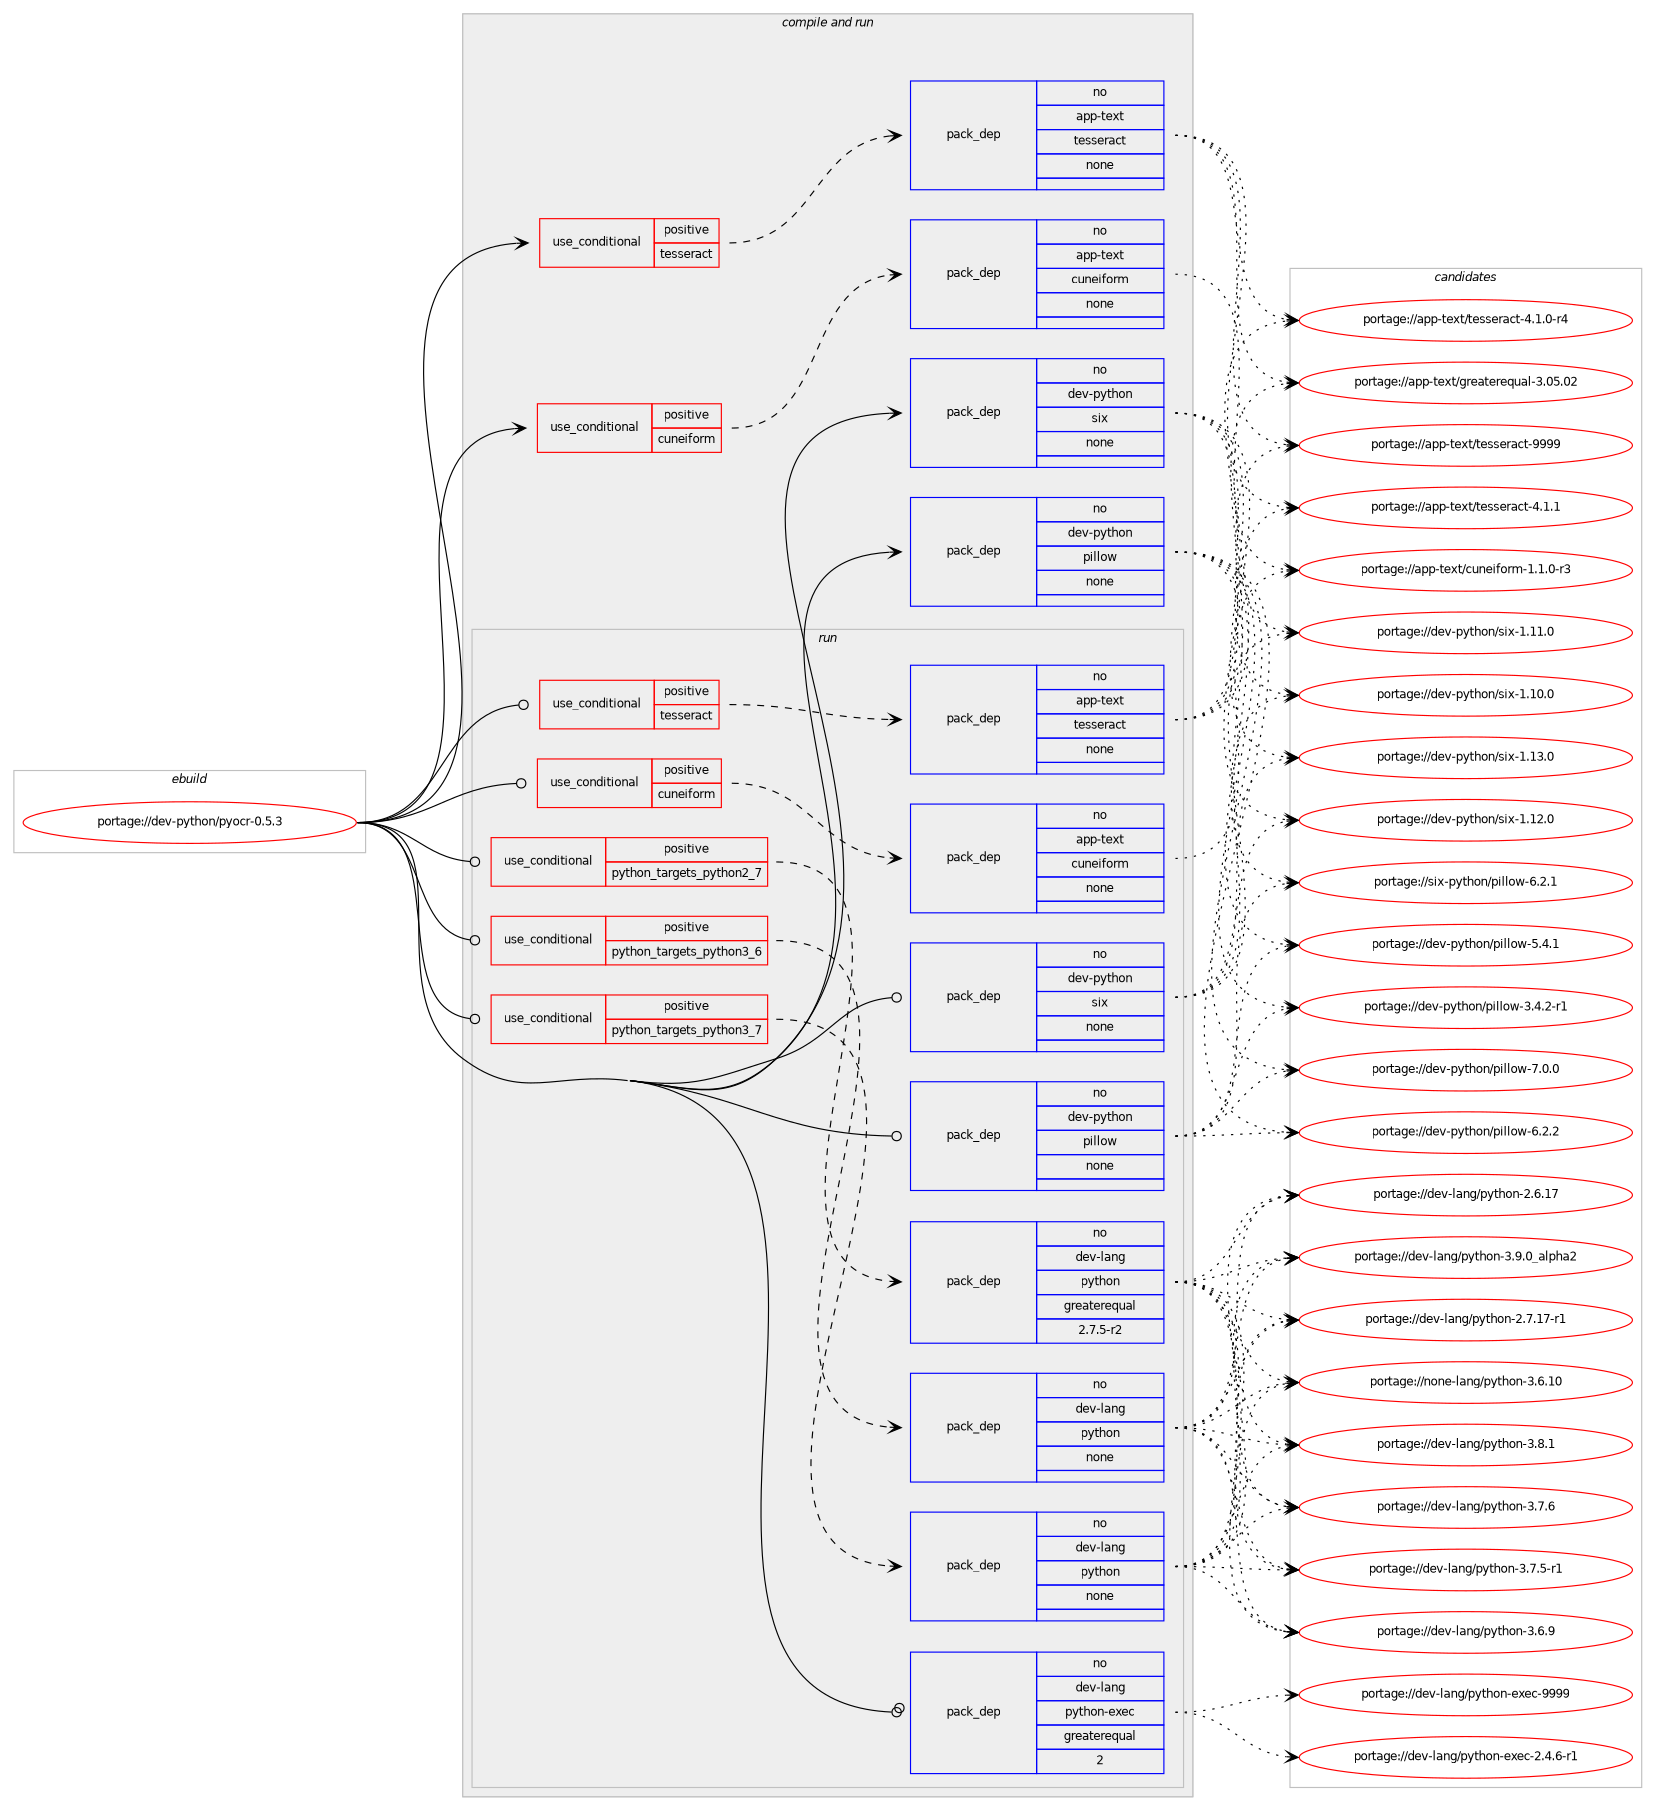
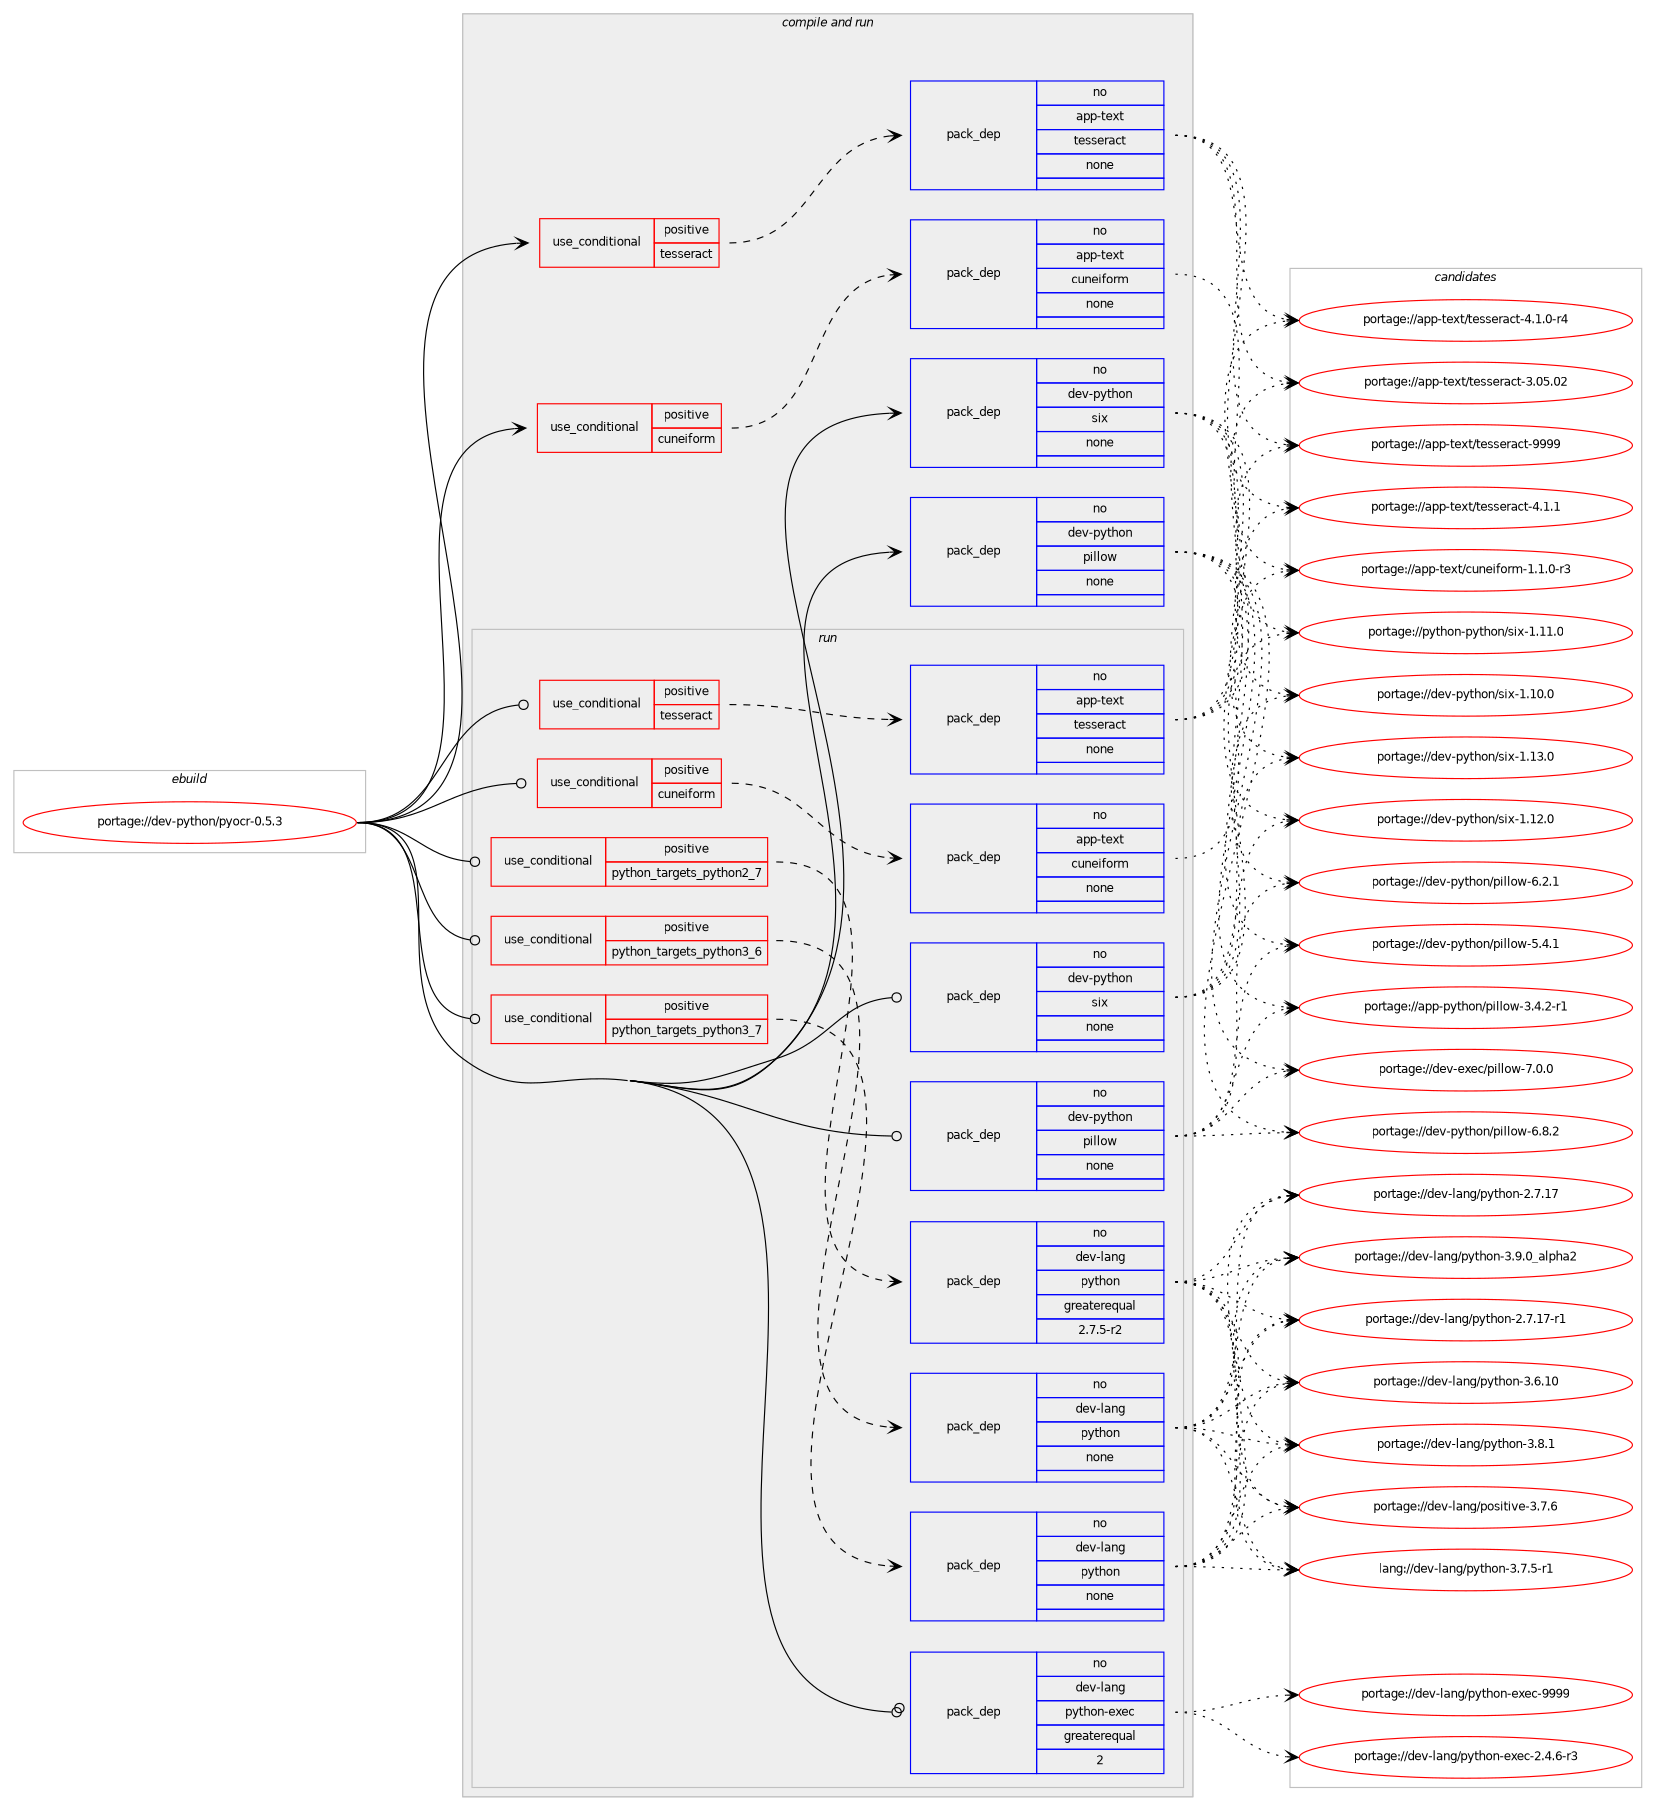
node "portage://app-text/greaterequal-3.05.02": label "portage://app-text/greaterequal-3.05.02" -> "portage://app-text/tesseract-3.05.02"
node "portage://dev-python/six-1.11.0": label "portage://dev-python/six-1.11.0" -> "portage://python-python/six-1.11.0"
node "portage://six-python/pillow-6.2.1": label "portage://six-python/pillow-6.2.1" -> "portage://dev-python/pillow-6.2.1"
node "portage://dev-python/pillow-3.4.2-r1": label "portage://dev-python/pillow-3.4.2-r1" -> "portage://app-python/pillow-3.4.2-r1"
node "portage://dev-python/pillow-7.0.0": label "portage://dev-python/pillow-7.0.0" -> "portage://dev-exec/pillow-7.0.0"
node "portage://dev-python/pillow-6.2.2": label "portage://dev-python/pillow-6.2.2" -> "portage://dev-python/pillow-6.8.2"
node "portage://dev-lang/python-2.6.17": label "portage://dev-lang/python-2.6.17" -> "portage://dev-lang/python-2.7.17"
node "portage://none-lang/python-3.6.10": label "portage://none-lang/python-3.6.10" -> "portage://dev-lang/python-3.6.10"
node "portage://dev-lang/python-3.7.6": label "portage://dev-lang/python-3.7.6" -> "portage://dev-lang/positive-3.7.6"
node "portage://dev-lang/python-3.7.5-r1": label "portage://dev-lang/python-3.7.5-r1" -> "lang://dev-lang/python-3.7.5-r1"
node "portage://dev-lang/python-3.6.9": removed
node "portage://dev-lang/python-exec-2.4.6-r1": label "portage://dev-lang/python-exec-2.4.6-r1" -> "portage://dev-lang/python-exec-2.4.6-r3"
